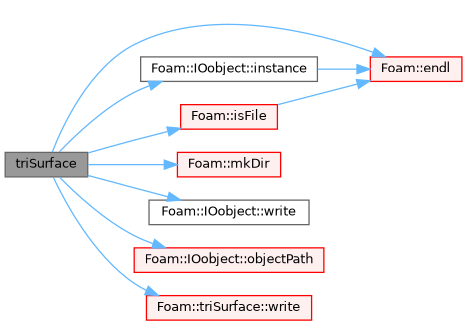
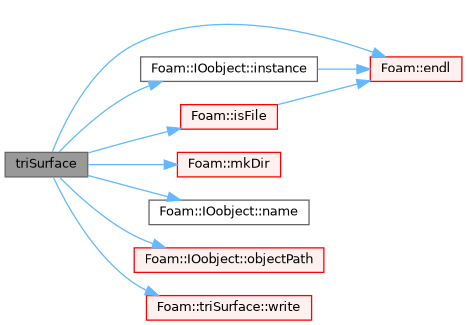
node "Foam::IOobject::write": label "Foam::IOobject::write" -> "Foam::IOobject::name"
